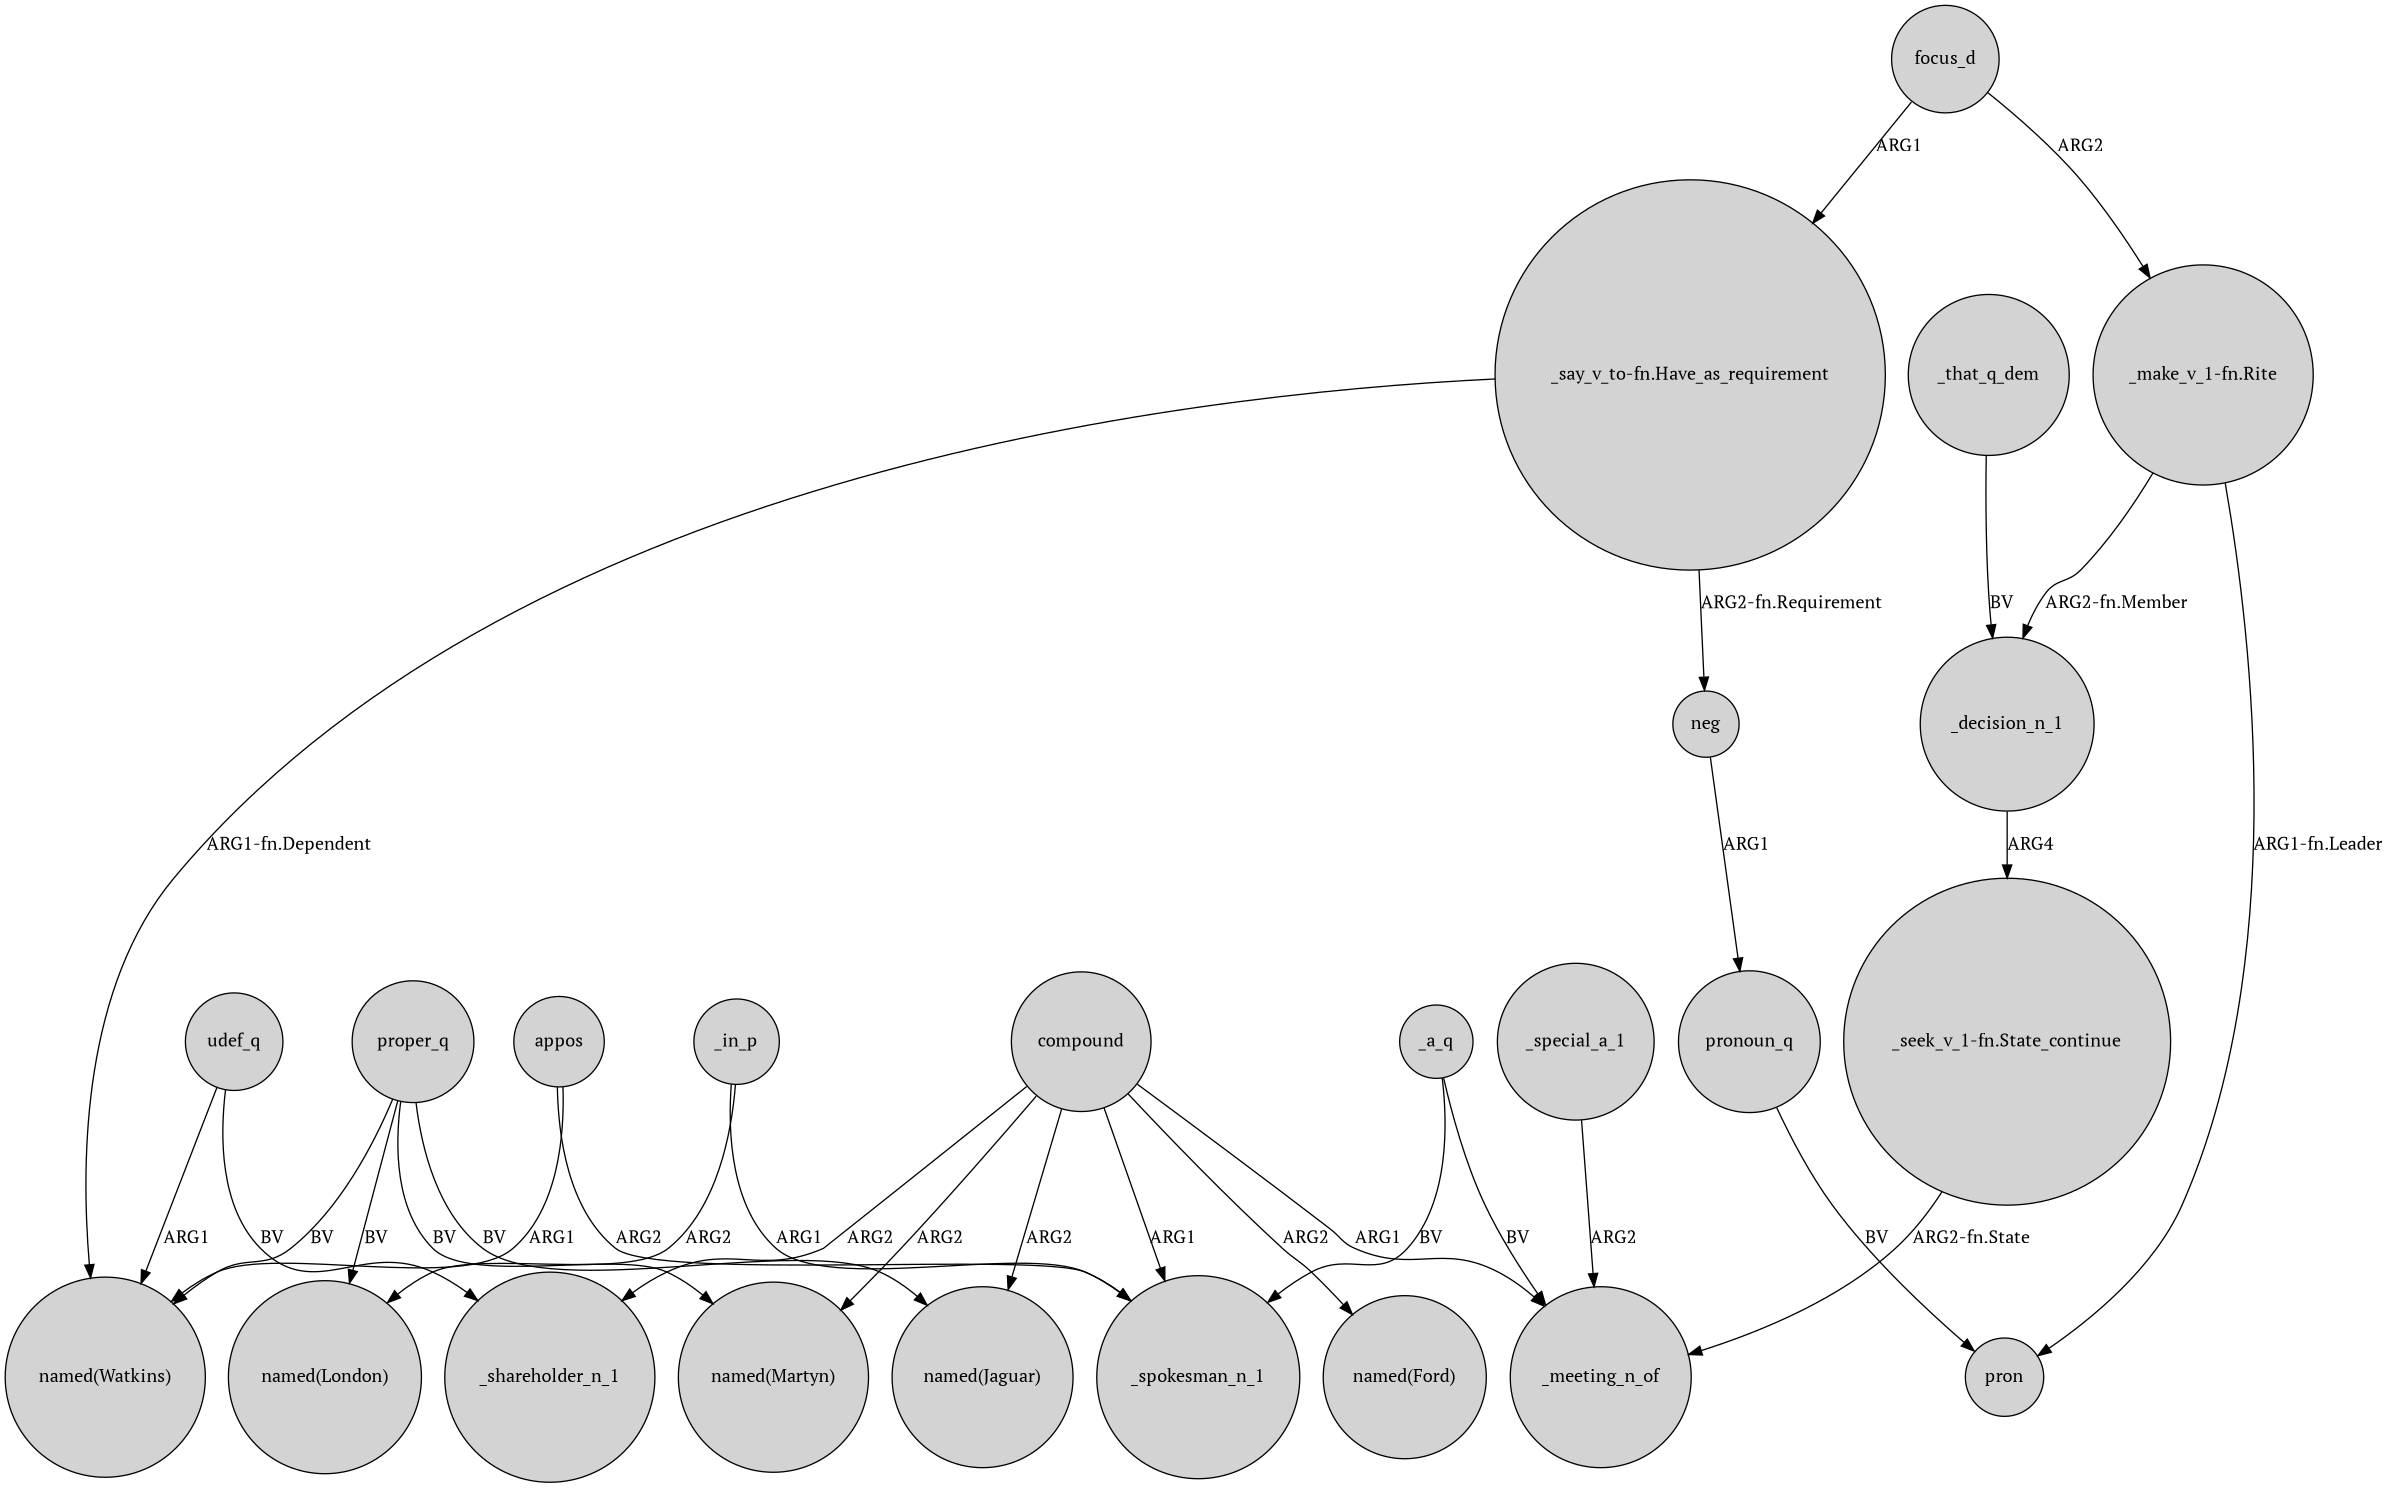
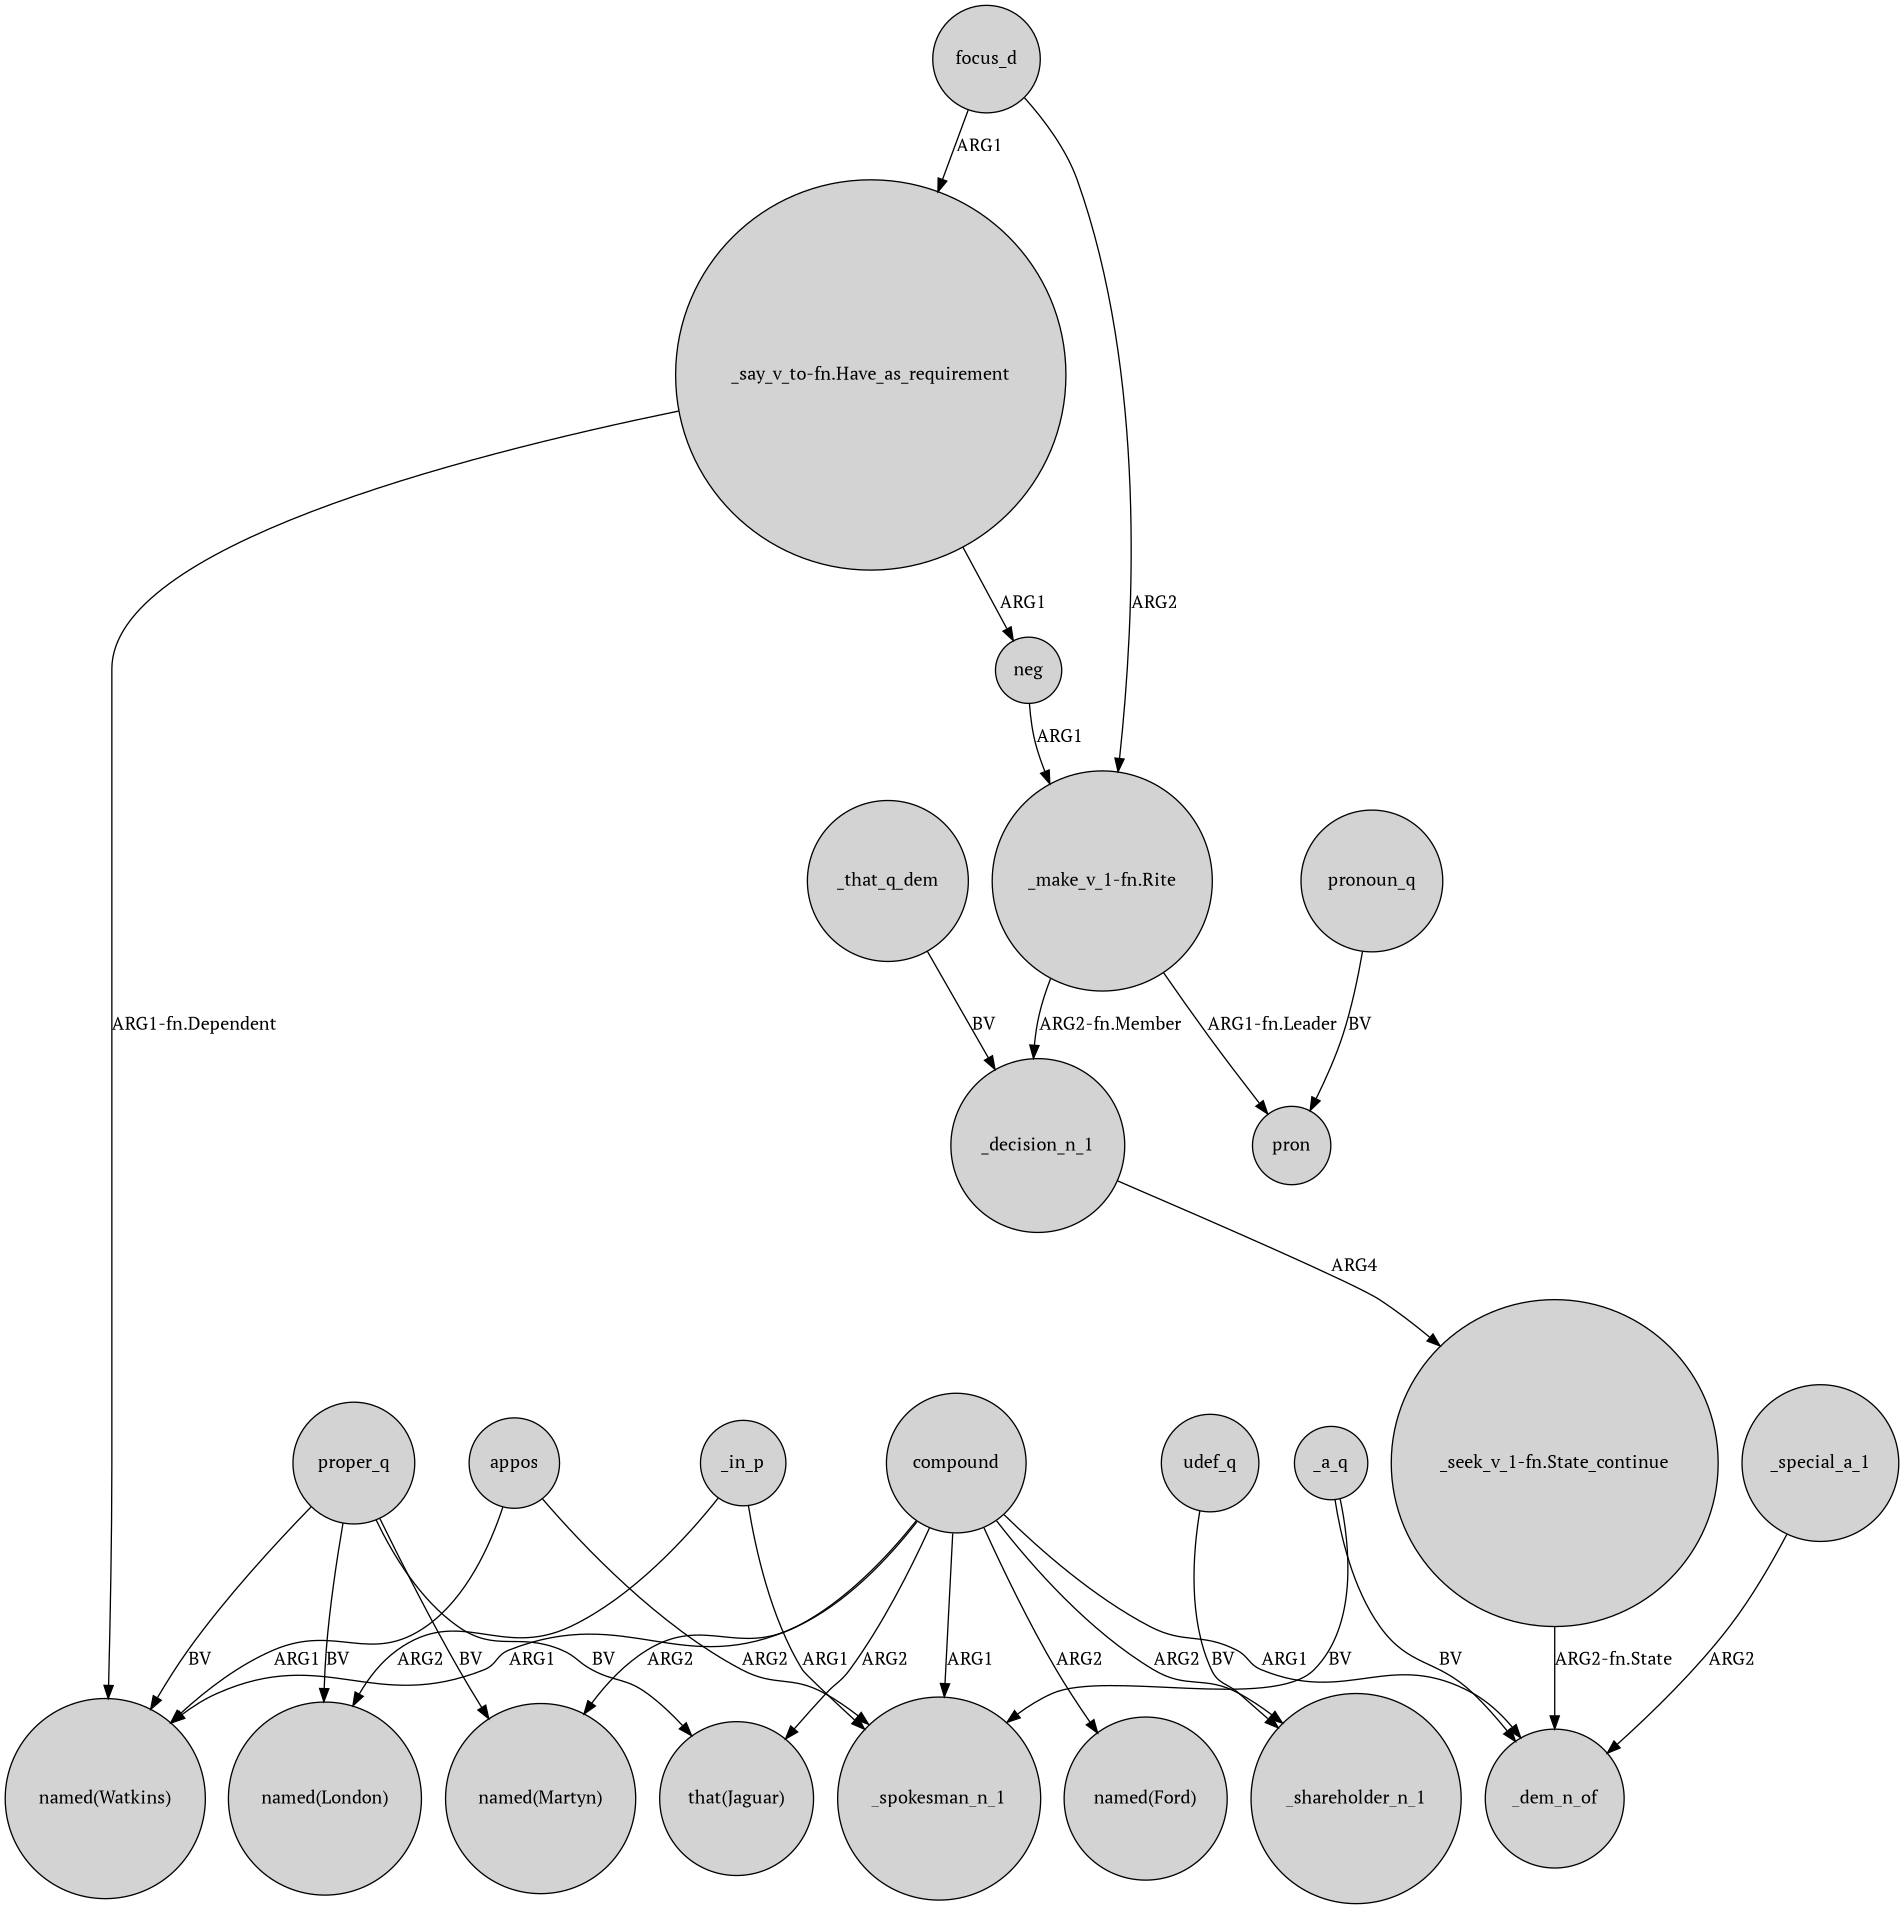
edge "_say_v_to-fn.Have_as_requirement" -> "neg": label "ARG2-fn.Requirement" -> "ARG1"
edge "neg" -> "pronoun_q": now "neg" -> "_make_v_1-fn.Rite"
edge "udef_q" -> "named(Watkins)": now "compound" -> "named(Watkins)"
node "named(Jaguar)": label "named(Jaguar)" -> "that(Jaguar)"
node "_meeting_n_of": label "_meeting_n_of" -> "_dem_n_of"
